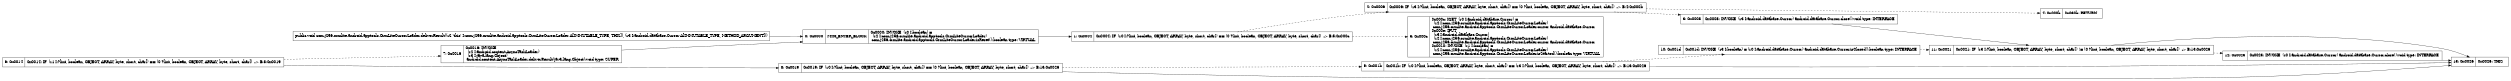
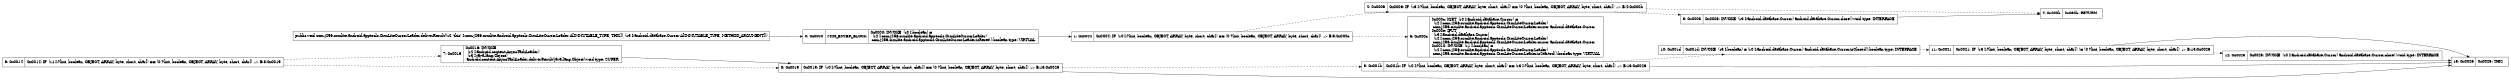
edge "3: 0x0008" -> "11: 0x0021": now "3: 0x0008" -> "4: 0x000b"
edge "7: 0x0016" -> "0: 0x0000": now "7: 0x0016" -> "8: 0x0019"
edge "6: 0x0014" -> "8: 0x0019": style solid -> dashed
